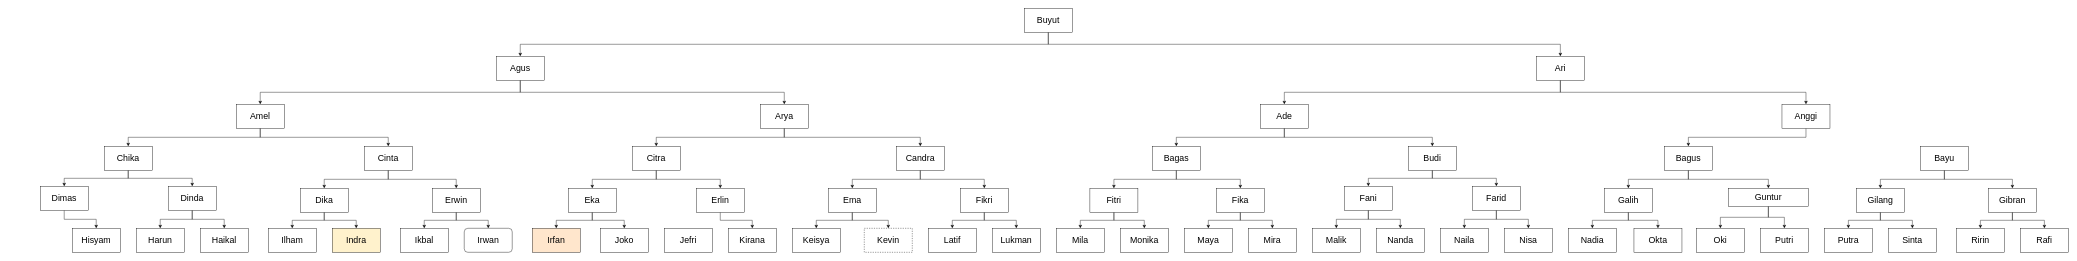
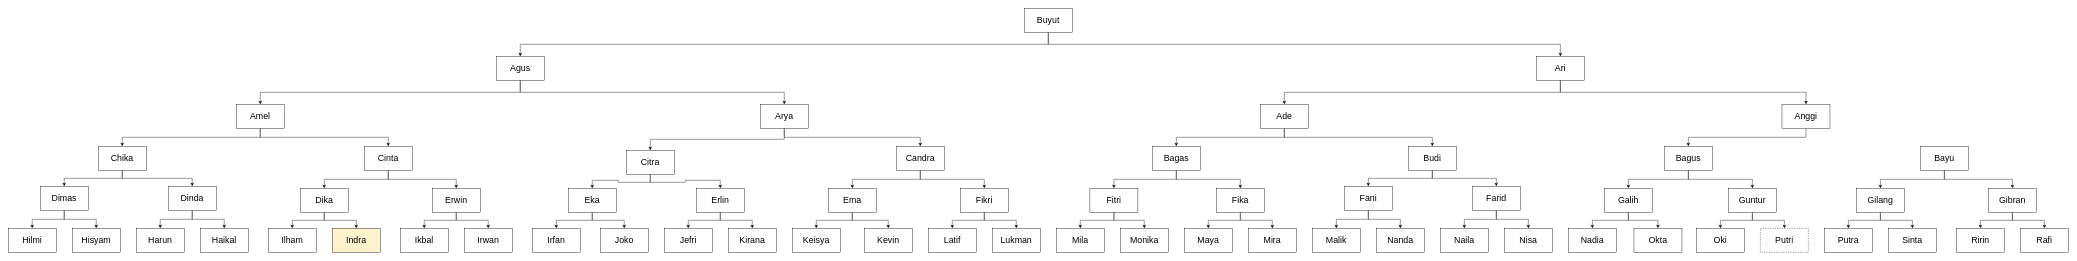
node "Chika": moved (128, 158) -> (122, 158)
node "Citra": moved (656, 158) -> (650, 162)
node "Guntur": size 80x18 -> 48x24
edge "Dimas" -> "Hilmi": added
edge "Erlin" -> "Jefri": added
node "Hilmi": added
node "Irwan": shape rounded rectangle -> rectangle
node "Irfan": fillcolor #ffe6cc -> #ffffff
node "Kevin": style dashed -> solid
node "Putri": style solid -> dashed
